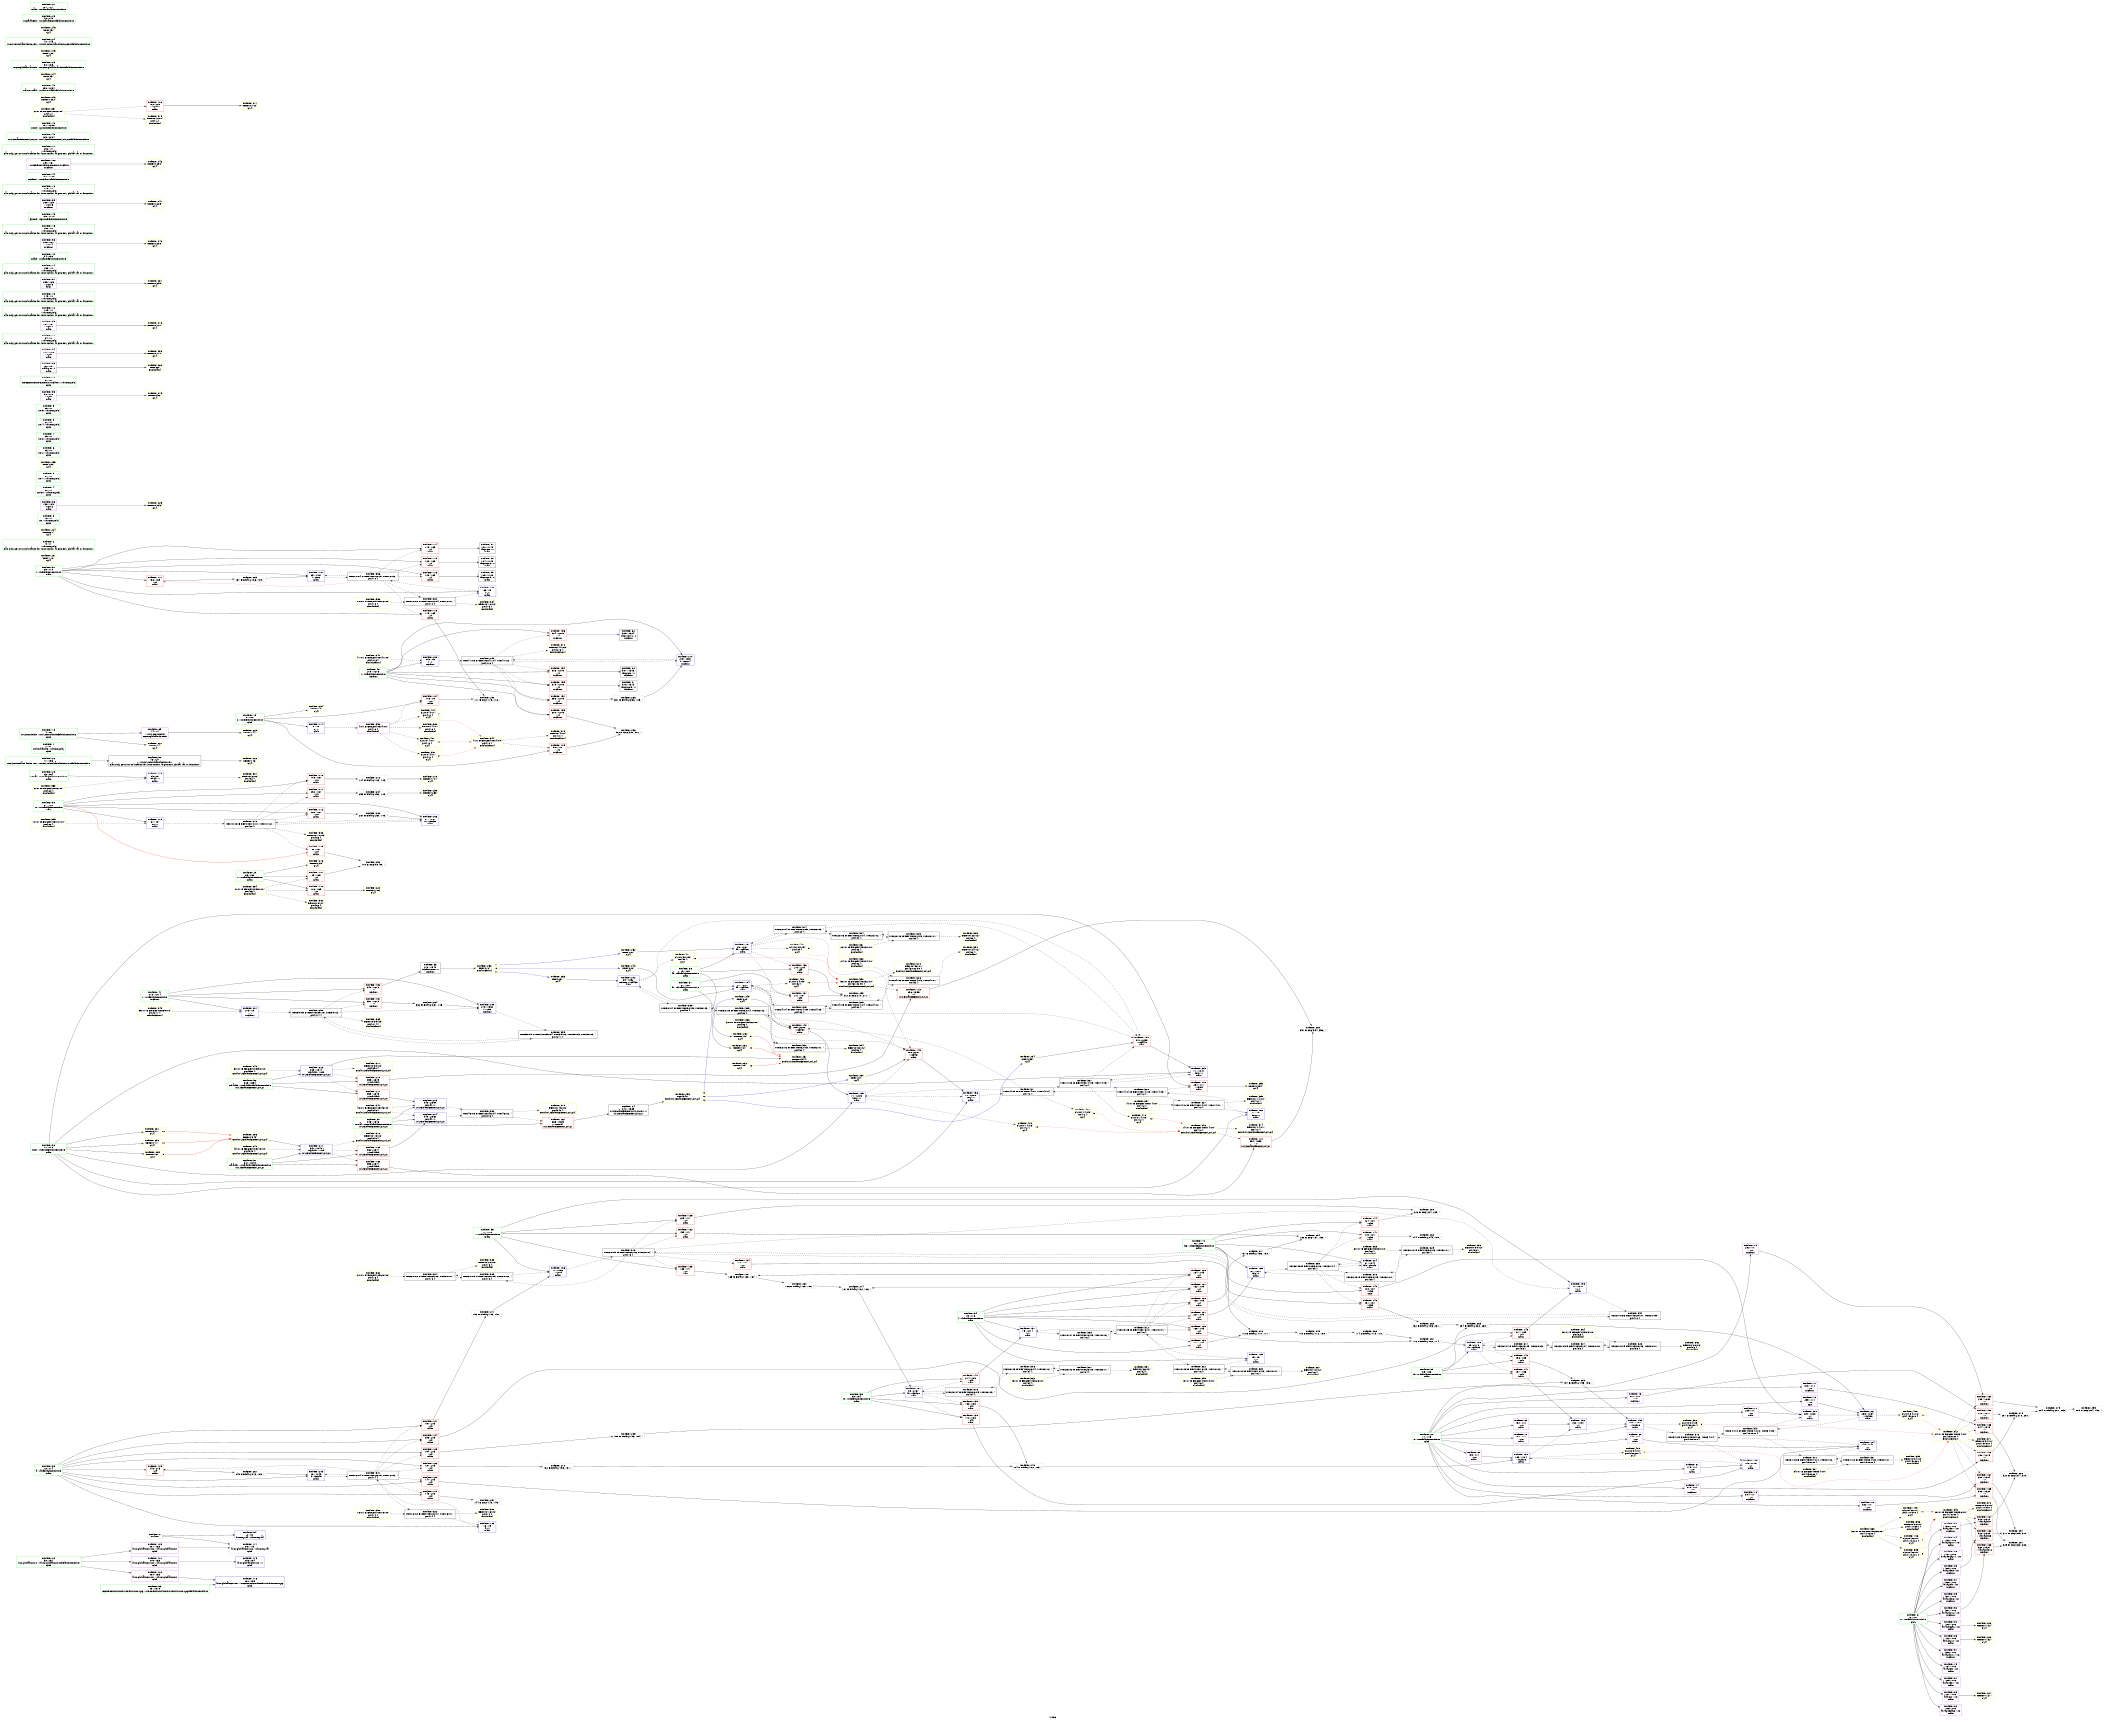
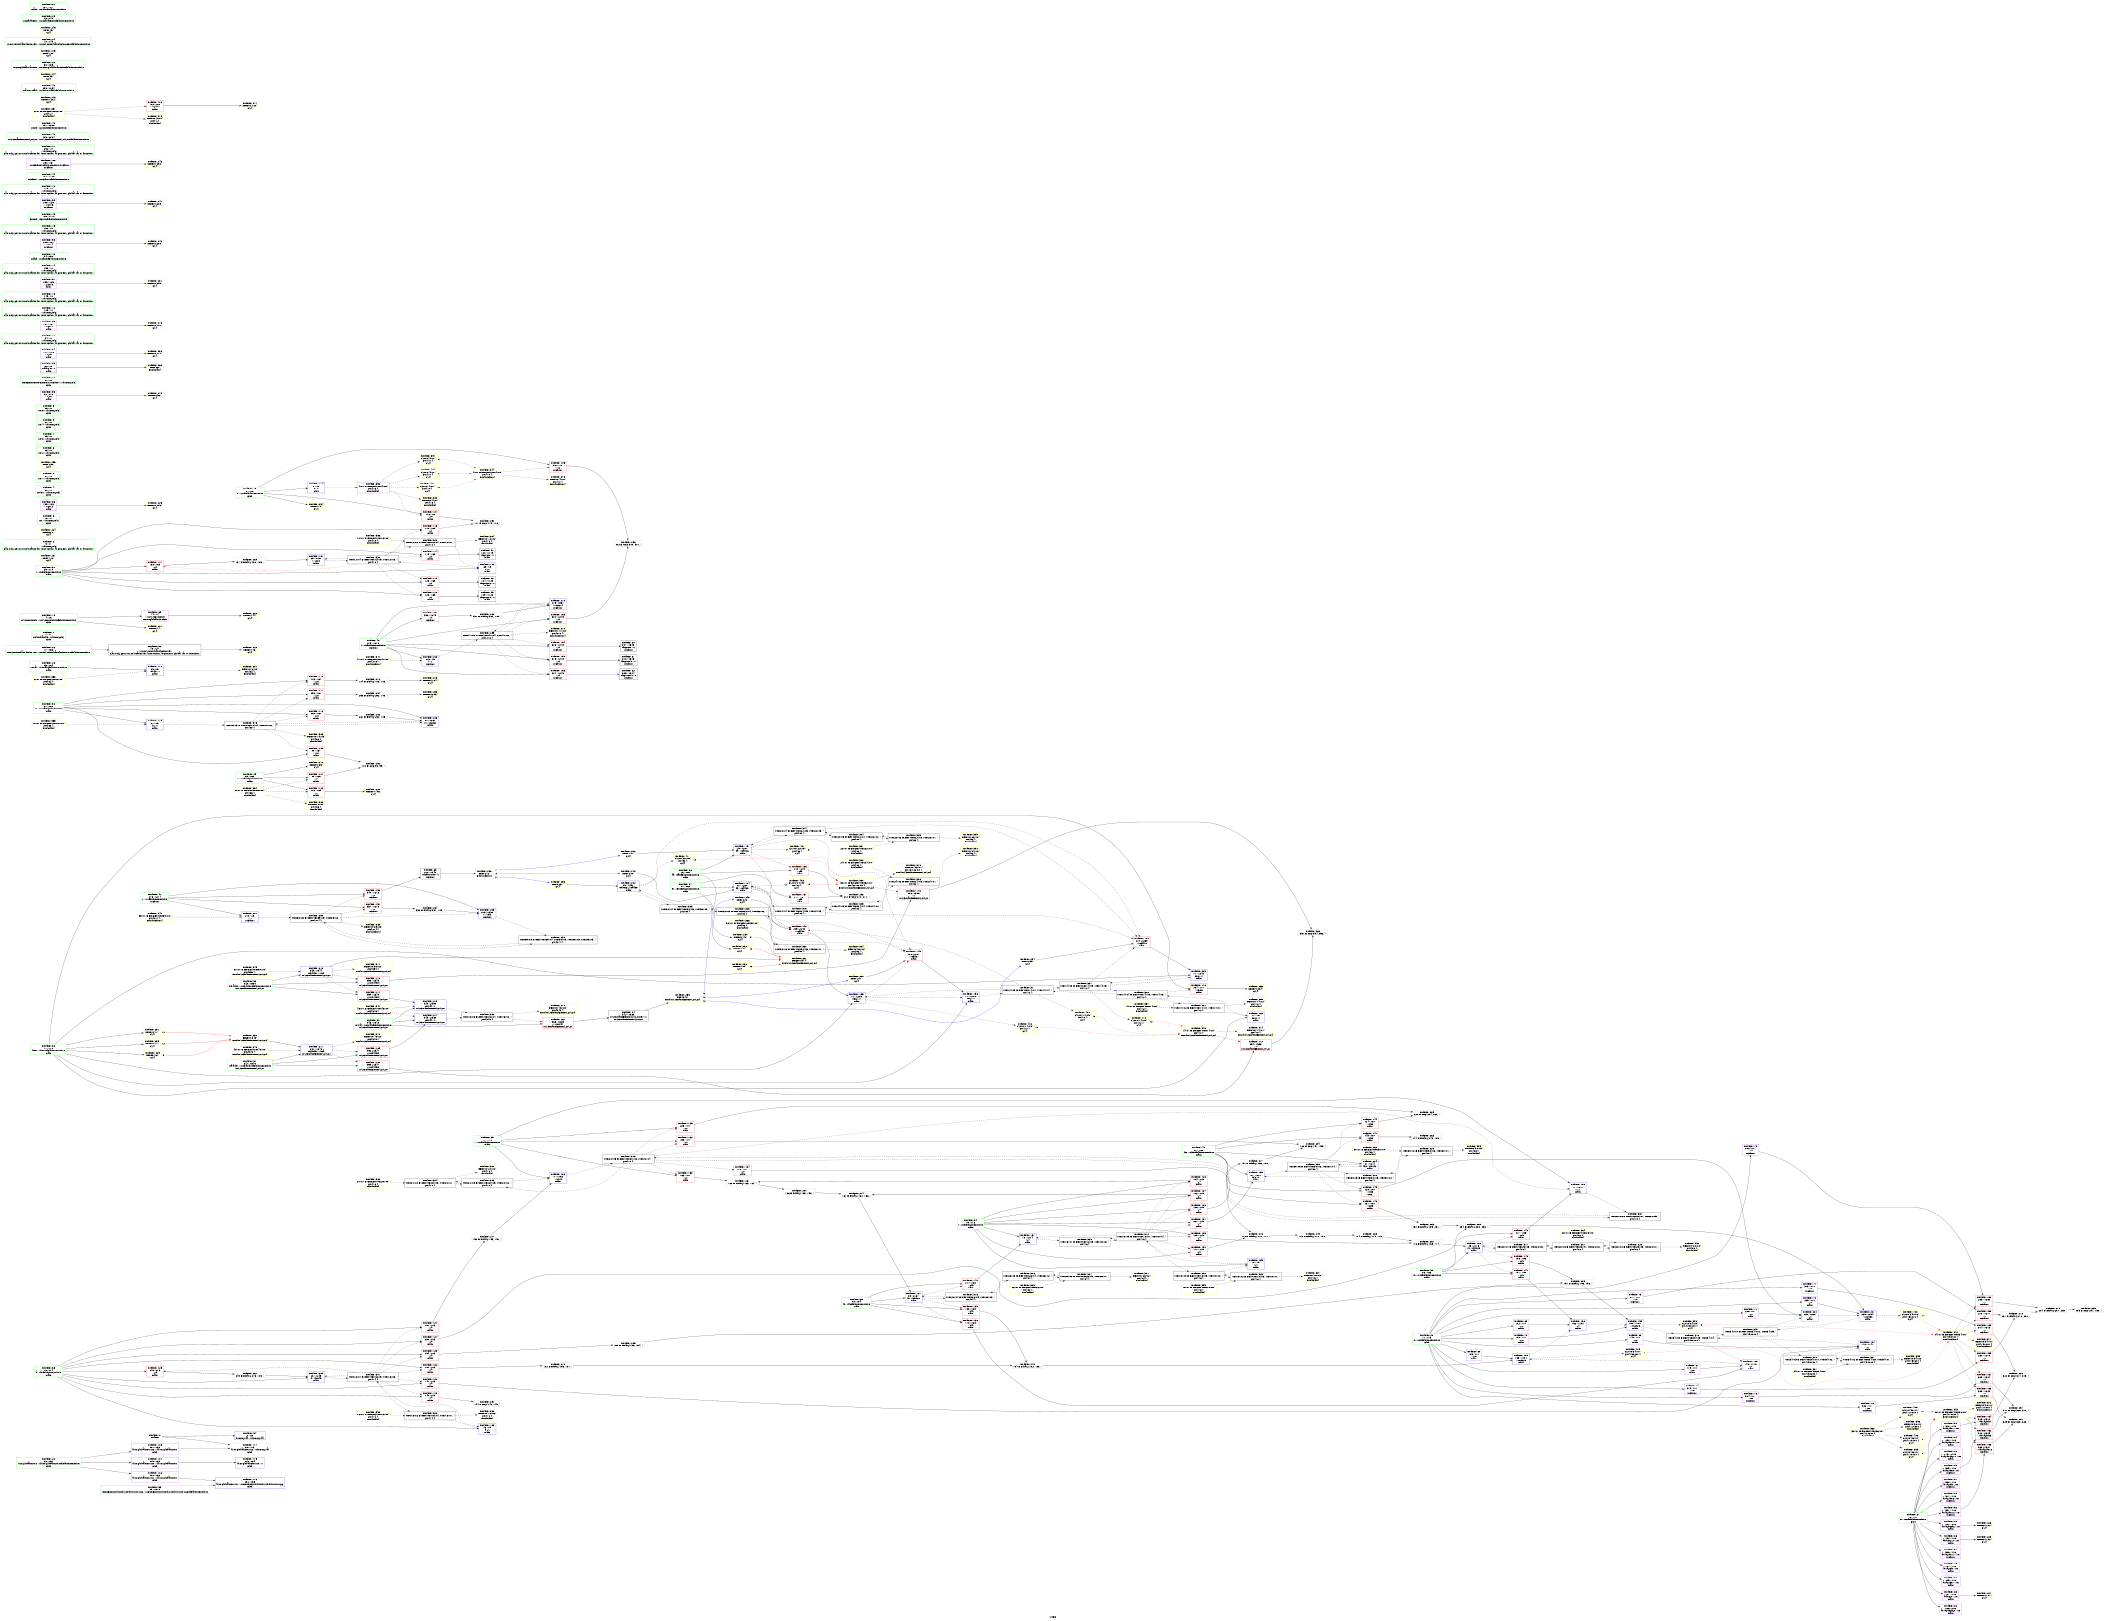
edge "NodeID: 31" -> "NodeID: 181": removed
edge "NodeID: 299" -> "NodeID: 157": removed
edge "NodeID: 30" -> "NodeID: 109": color red -> black
node "NodeID: 72": text "cpp" -> "main"
